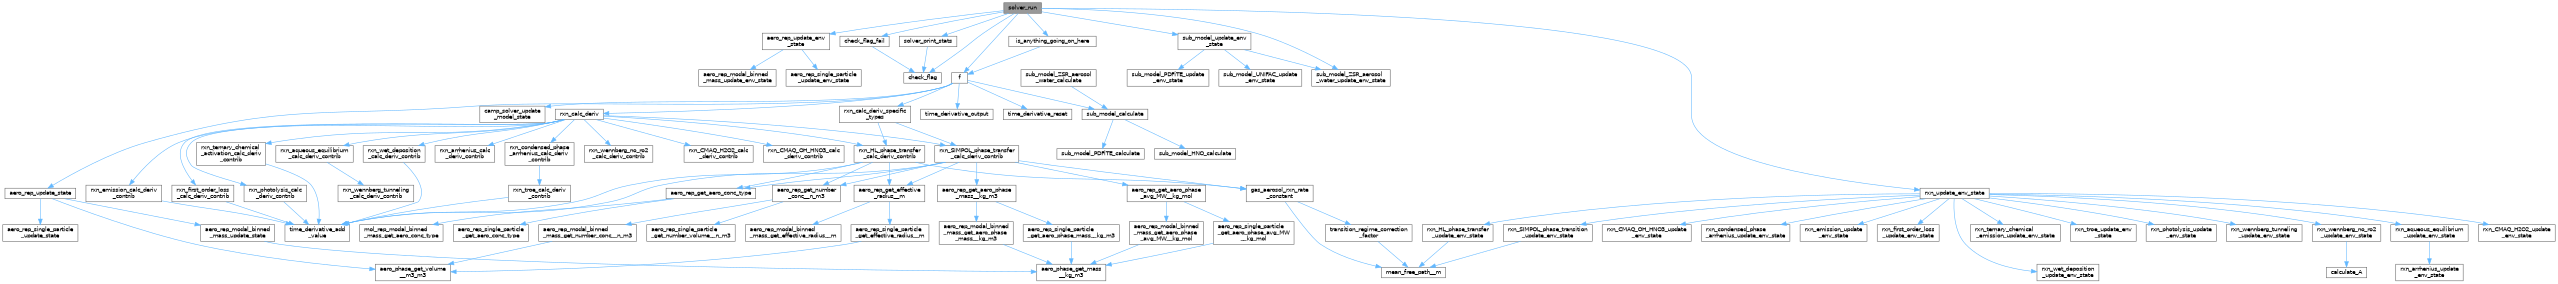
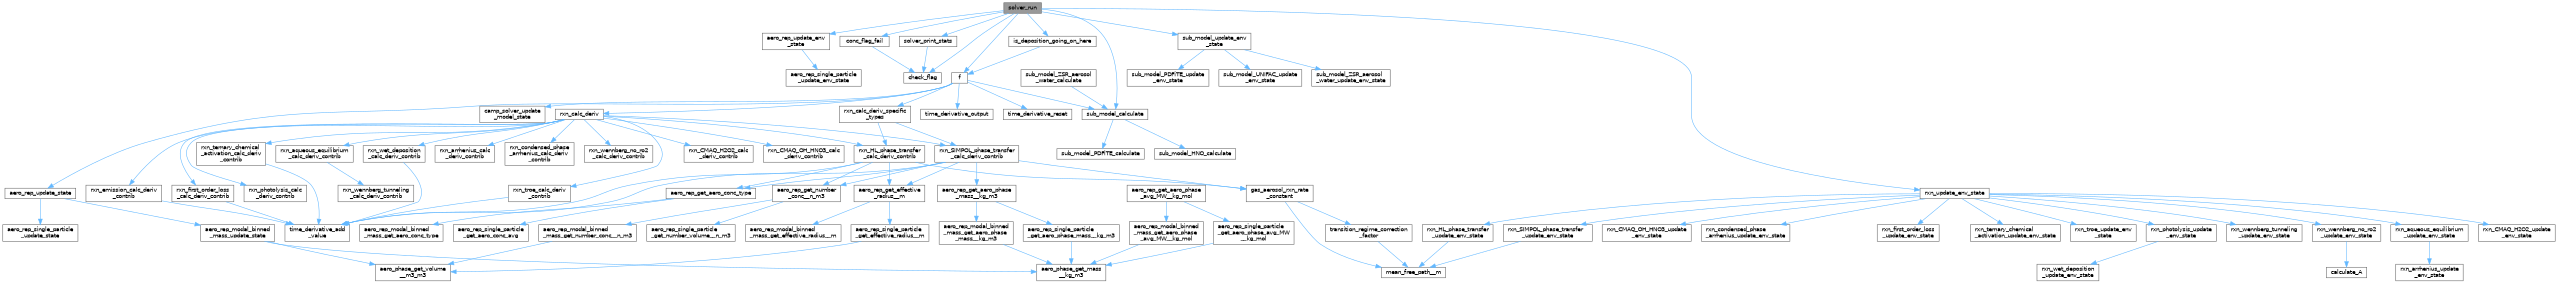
edge "solver_run" -> "sub_model_ZSR_aerosol _water_update_env_state": now "solver_run" -> "sub_model_calculate"
node "check_flag_fail": label "check_flag_fail" -> "conc_flag_fail"
node "is_anything_going_on_here": label "is_anything_going_on_here" -> "is_deposition_going_on_here"
node "aero_rep_modal_binned _mass_update_env_state": removed
edge "rxn_condensed_phase _arrhenius_calc_deriv _contrib" -> "rxn_troe_calc_deriv _contrib": now "rxn_calc_deriv" -> "rxn_troe_calc_deriv _contrib"
edge "rxn_SIMPOL_phase_transfer _calc_deriv_contrib" -> "aero_rep_get_aero_phase _avg_MW__kg_mol": removed
edge "rxn_photolysis_calc _deriv_contrib" -> "time_derivative_add _value": removed
node "mol_rep_modal_binned _mass_get_aero_conc_type": label "mol_rep_modal_binned _mass_get_aero_conc_type" -> "aero_rep_modal_binned _mass_get_aero_conc_type"
node "aero_rep_single_particle _get_aero_conc_type": label "aero_rep_single_particle _get_aero_conc_type" -> "aero_rep_single_particle _get_aero_conc_avg"
node "rxn_SIMPOL_phase_transition _update_env_state": label "rxn_SIMPOL_phase_transition _update_env_state" -> "rxn_SIMPOL_phase_transfer _update_env_state"
node "rxn_emission_update _env_state": removed
node "rxn_ternary_chemical _emission_update_env_state": label "rxn_ternary_chemical _emission_update_env_state" -> "rxn_ternary_chemical _activation_update_env_state"
edge "aero_rep_update_state" -> "aero_phase_get_volume __m3_m3": now "aero_rep_modal_binned _mass_update_state" -> "aero_phase_get_volume __m3_m3"
edge "rxn_update_env_state" -> "rxn_wet_deposition _update_env_state": now "rxn_photolysis_update _env_state" -> "rxn_wet_deposition _update_env_state"
